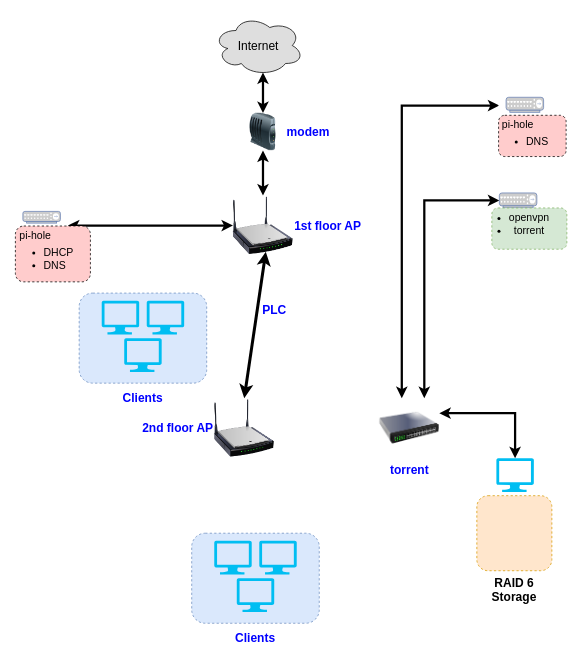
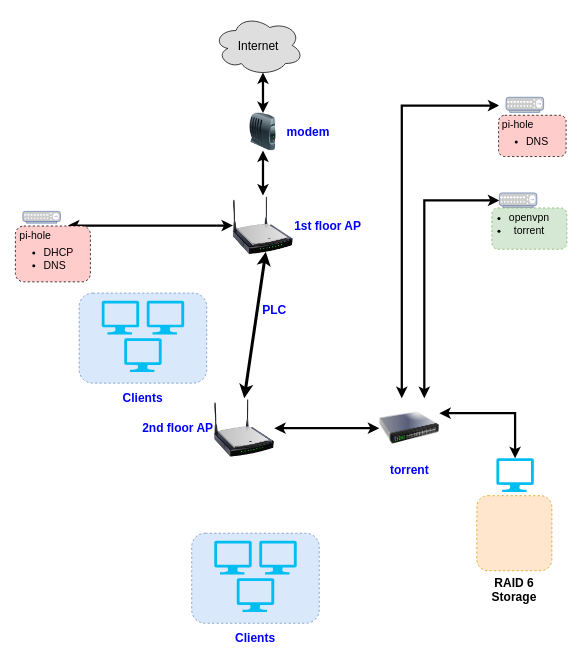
edge "2nd floor AP" -- "torrent": added
